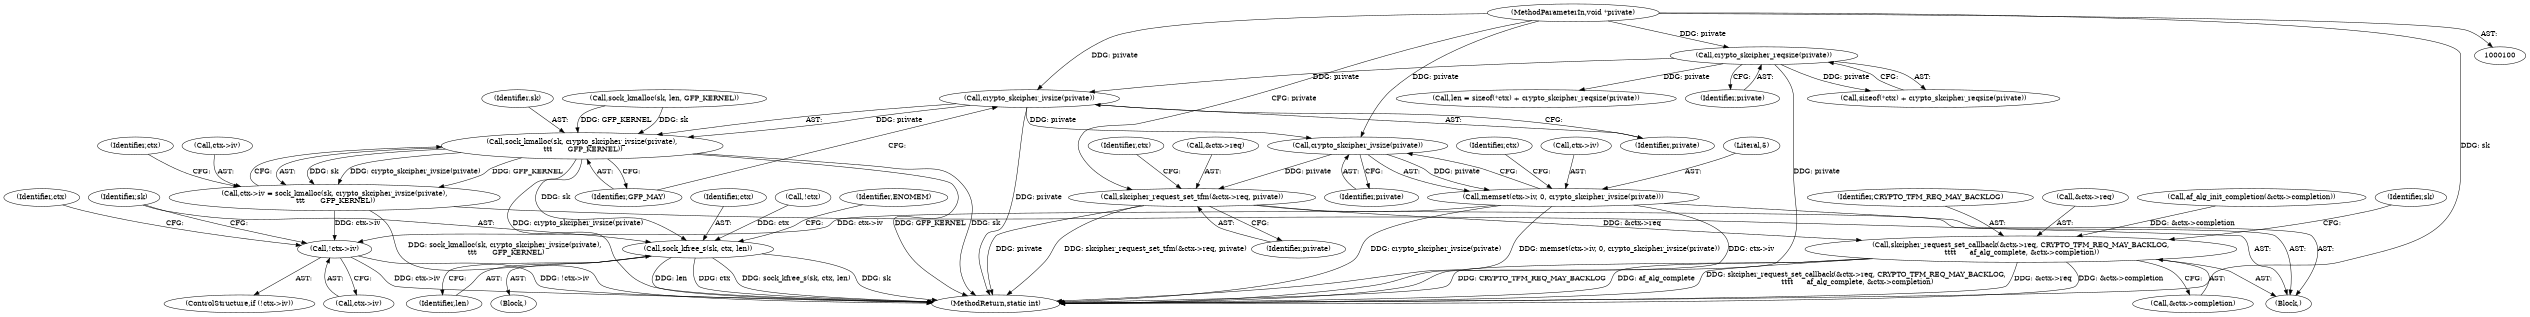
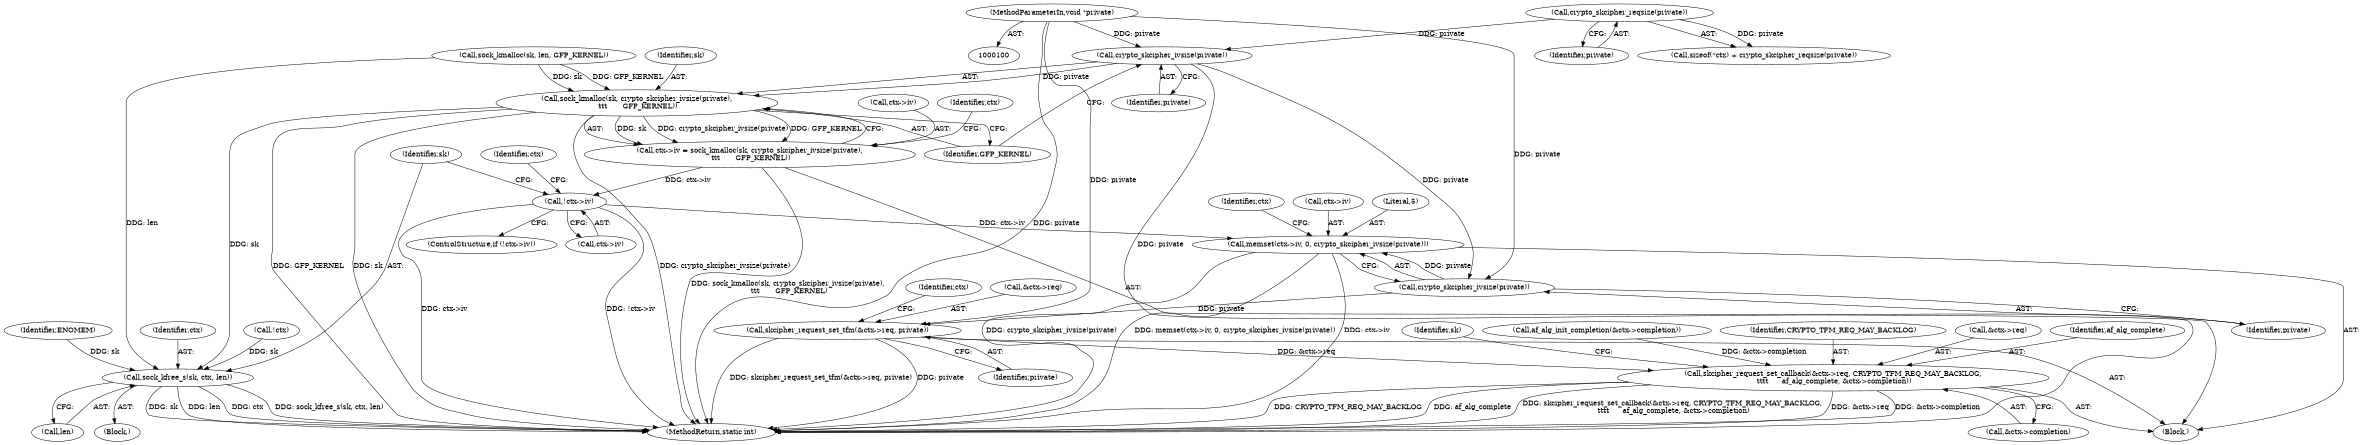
edge "(MethodParameterIn,void *private)" -> "(Call,crypto_skcipher_reqsize(private))": removed, label "DDG: private"
edge "(Call,sizeof(*ctx) + crypto_skcipher_reqsize(private))" -> "(Call,crypto_skcipher_reqsize(private))": removed, label "CFG:"
edge "(Call,sock_kmalloc(sk, len, GFP_KERNEL))" -> "(Call,sock_kfree_s(sk, ctx, len))": added, label "DDG: len"
edge "(MethodParameterIn,void *private)" -> "(Call,skcipher_request_set_tfm(&ctx->req, private))": label "CFG: private" -> "DDG: private"
node "(Call,len = sizeof(*ctx) + crypto_skcipher_reqsize(private))": removed
edge "(MethodParameterIn,void *private)" -> "(MethodReturn,static int)": label "DDG: sk" -> "DDG: private"
node "(Identifier,GFP_MAY)": label "(Identifier,GFP_MAY)" -> "(Identifier,GFP_KERNEL)"
edge "(Call,memset(ctx->iv, 0, crypto_skcipher_ivsize(private)))" -> "(Call,!ctx->iv)": reversed
edge "(Call,!ctx)" -> "(Call,sock_kfree_s(sk, ctx, len))": label "DDG: ctx" -> "DDG: sk"
edge "(Identifier,ENOMEM)" -> "(Call,sock_kfree_s(sk, ctx, len))": label "CFG: " -> "DDG: sk"
edge "(Call,crypto_skcipher_reqsize(private))" -> "(MethodReturn,static int)": removed, label "DDG: private"
edge "(Call,!ctx->iv)" -> "(ControlStructure,if (!ctx->iv))": label "AST: " -> "CFG: "
node "(Identifier,len)": label "(Identifier,len)" -> "(Call,len)"
node "(Identifier,af_alg_complete)": added
